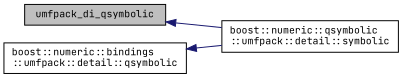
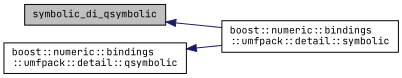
node "umfpack_di_qsymbolic": label "umfpack_di_qsymbolic" -> "symbolic_di_qsymbolic"
node "boost::numeric::qsymbolic ::umfpack::detail::symbolic": label "boost::numeric::qsymbolic ::umfpack::detail::symbolic" -> "boost::numeric::bindings ::umfpack::detail::symbolic"
